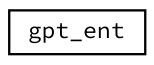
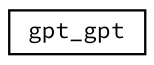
node "gpt_ent": label "gpt_ent" -> "gpt_gpt"
